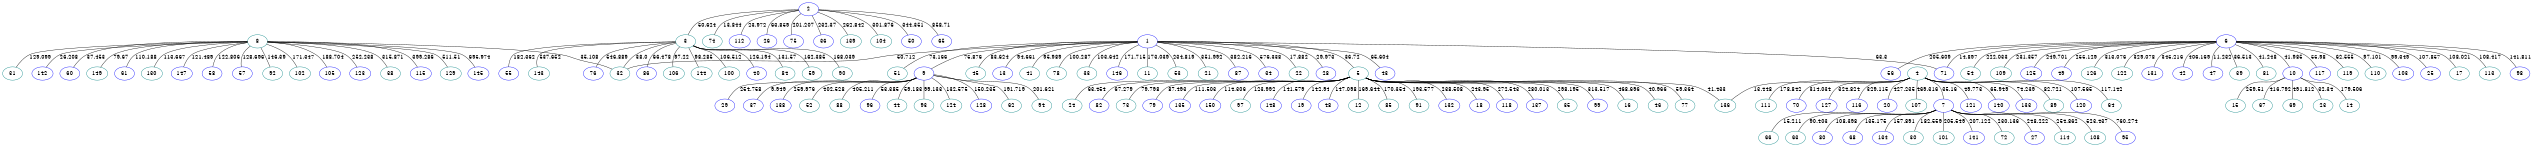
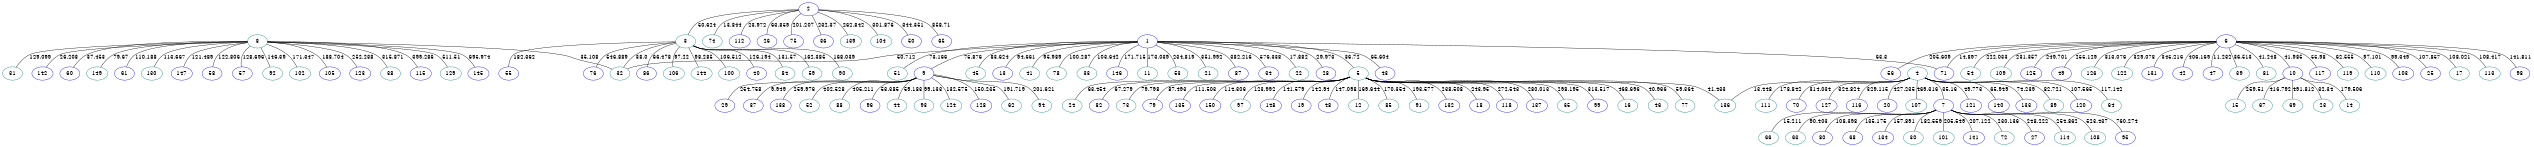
node "143": removed
